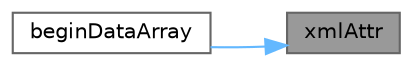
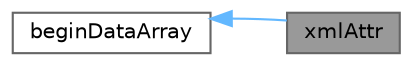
edge "beginDataArray" -> "xmlAttr": reversed
